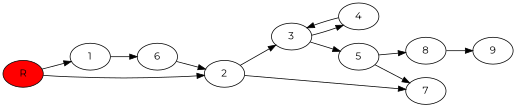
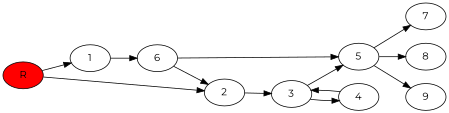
edge "8" -> "9": now "5" -> "9"
edge "6" -> "5": added
edge "2" -> "7": removed
